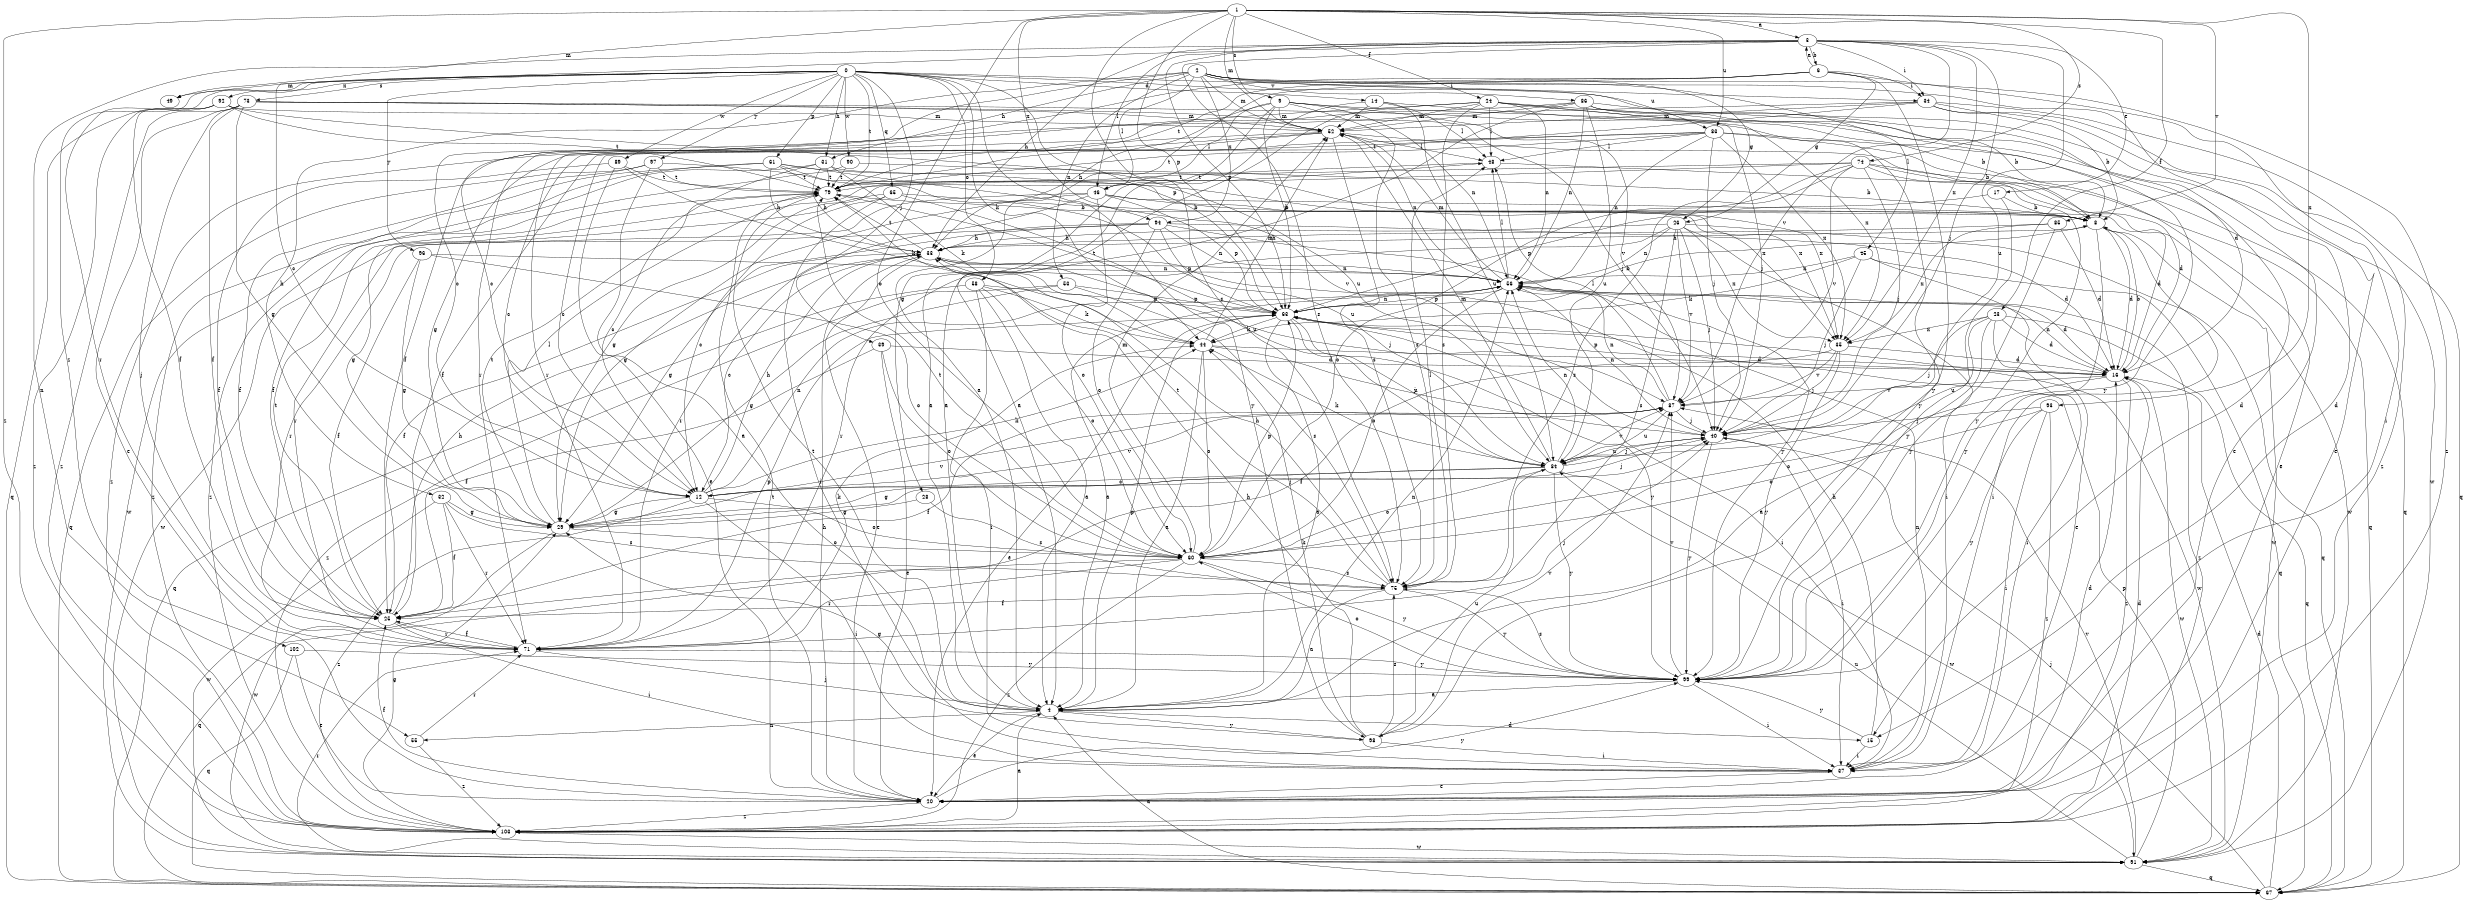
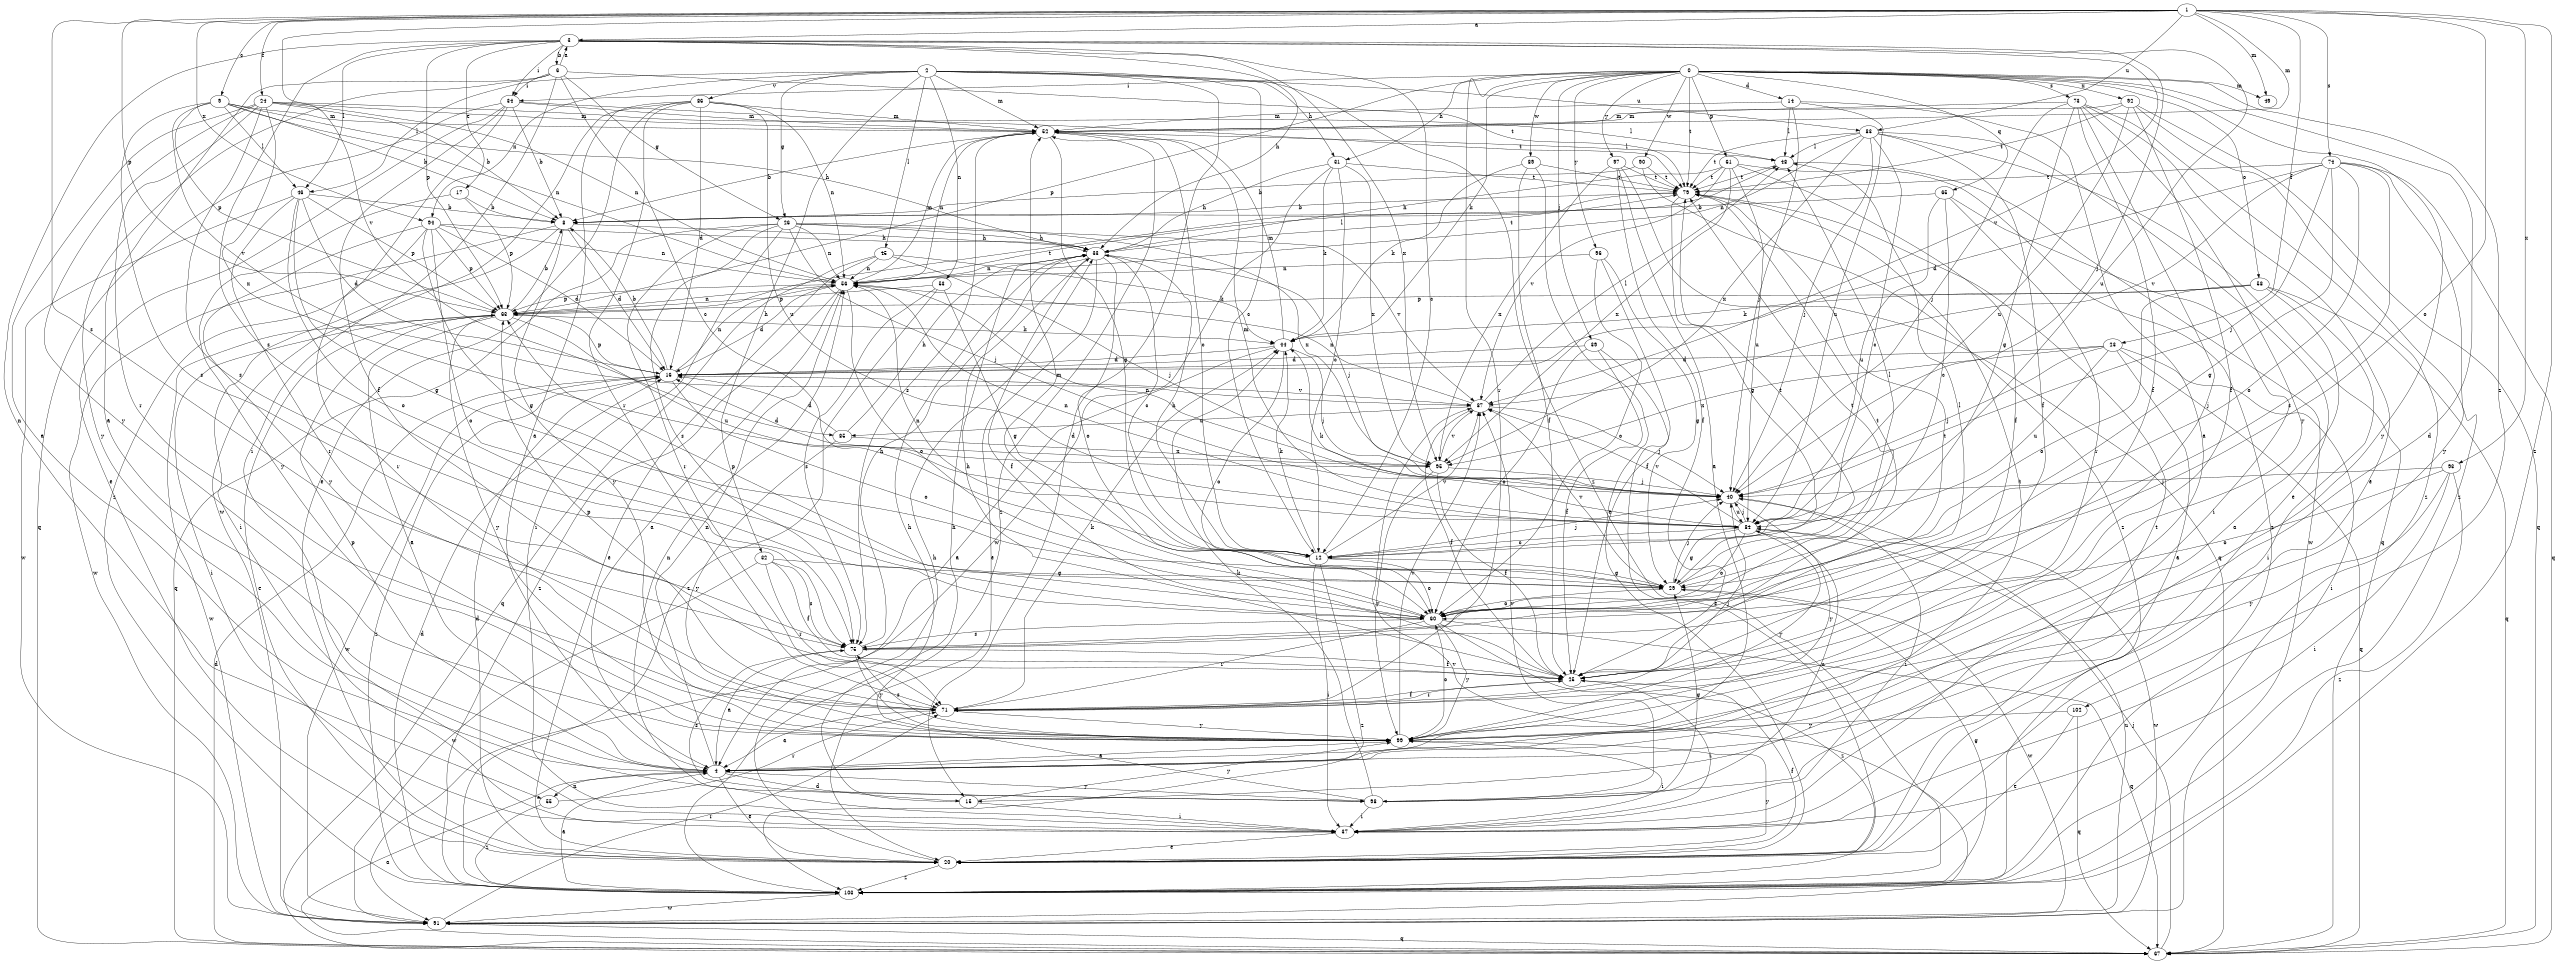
node "35": label "35" -> "95"
edge "91" -> "63": removed, label "p"
edge "87" -> "84": now "87" -> "85"
node "28": removed
edge "33" -> "60": added, label "o"
edge "71" -> "4": label "j" -> "a"
